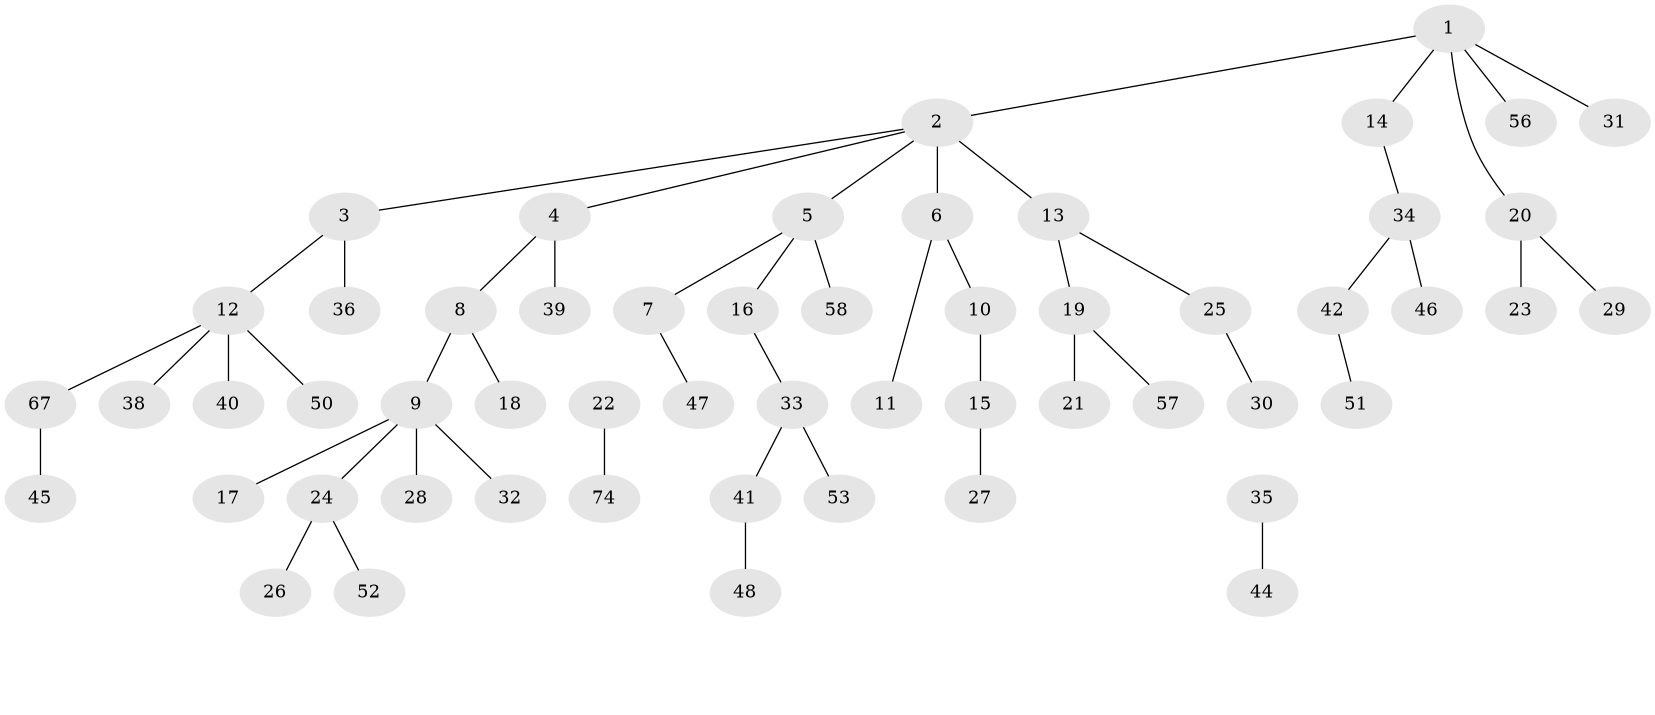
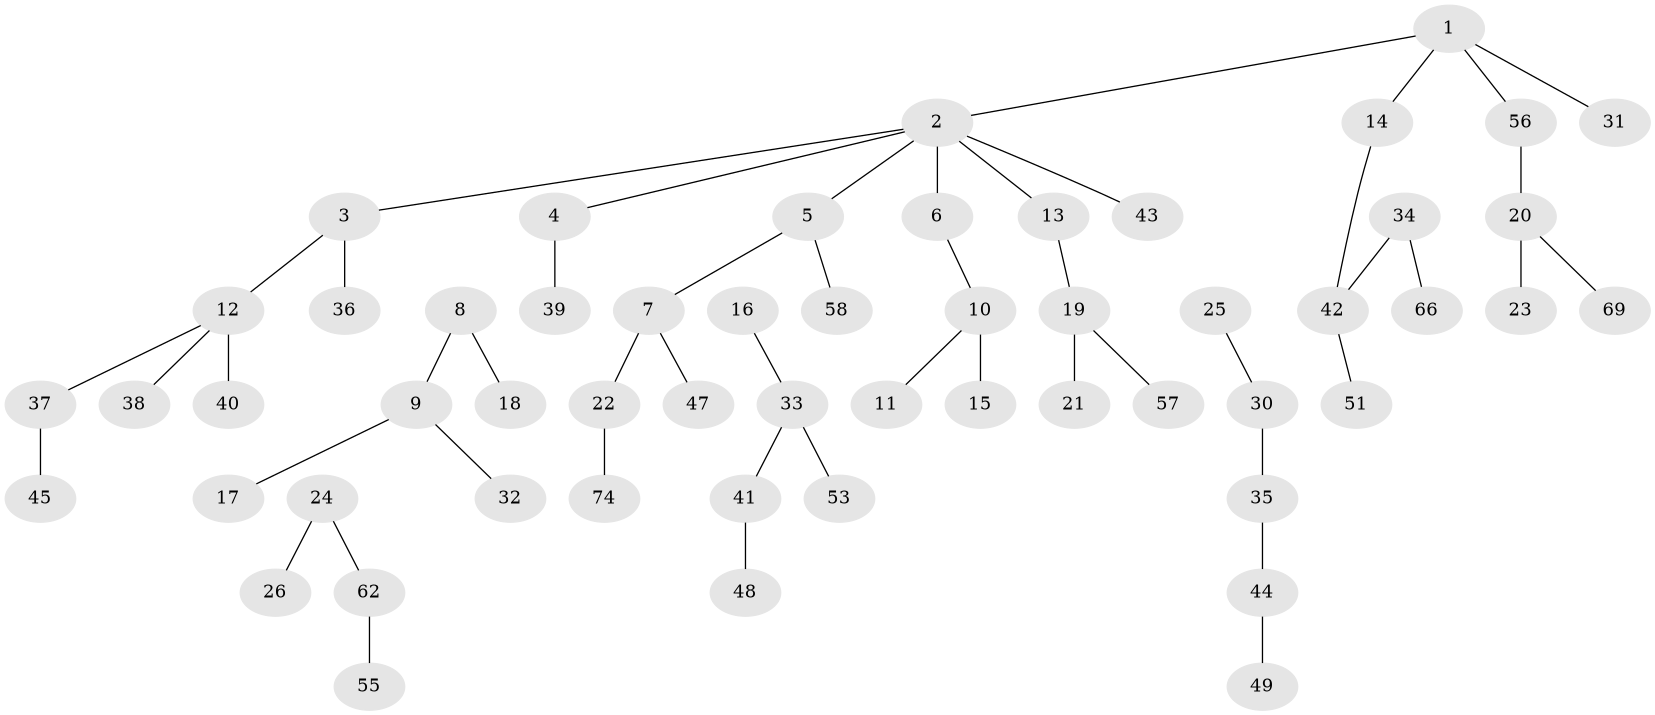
edge "1" -- "20": now "56" -- "20"
edge "14" -- "34": now "14" -- "42"
node "43": added
edge "4" -- "8": removed
edge "5" -- "16": removed
edge "13" -- "25": removed
edge "6" -- "11": now "10" -- "11"
node "46": label "46" -> "66"
node "29": label "29" -> "69"
edge "7" -- "22": added
node "67": label "67" -> "37"
node "50": removed
edge "9" -- "24": removed
edge "30" -- "35": added
node "28": removed
node "27": removed
node "52": label "52" -> "62"
node "55": added
node "49": added
